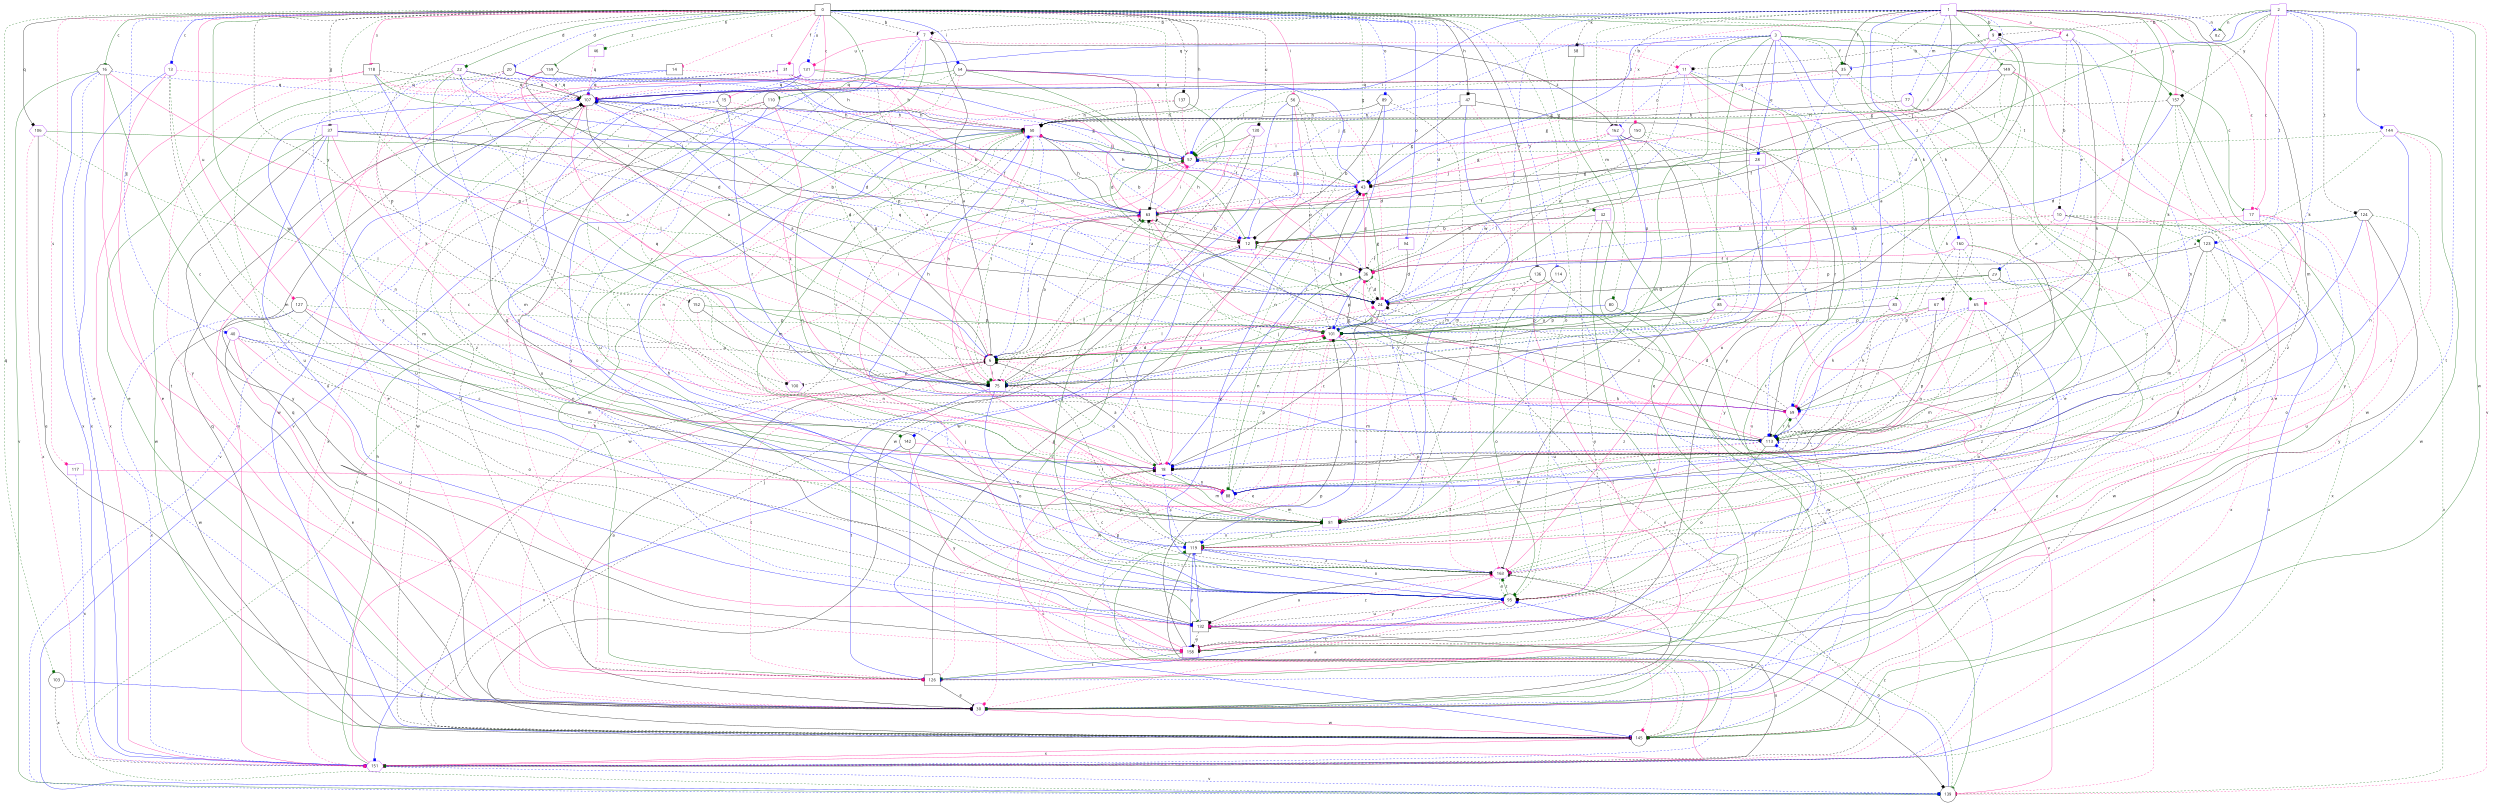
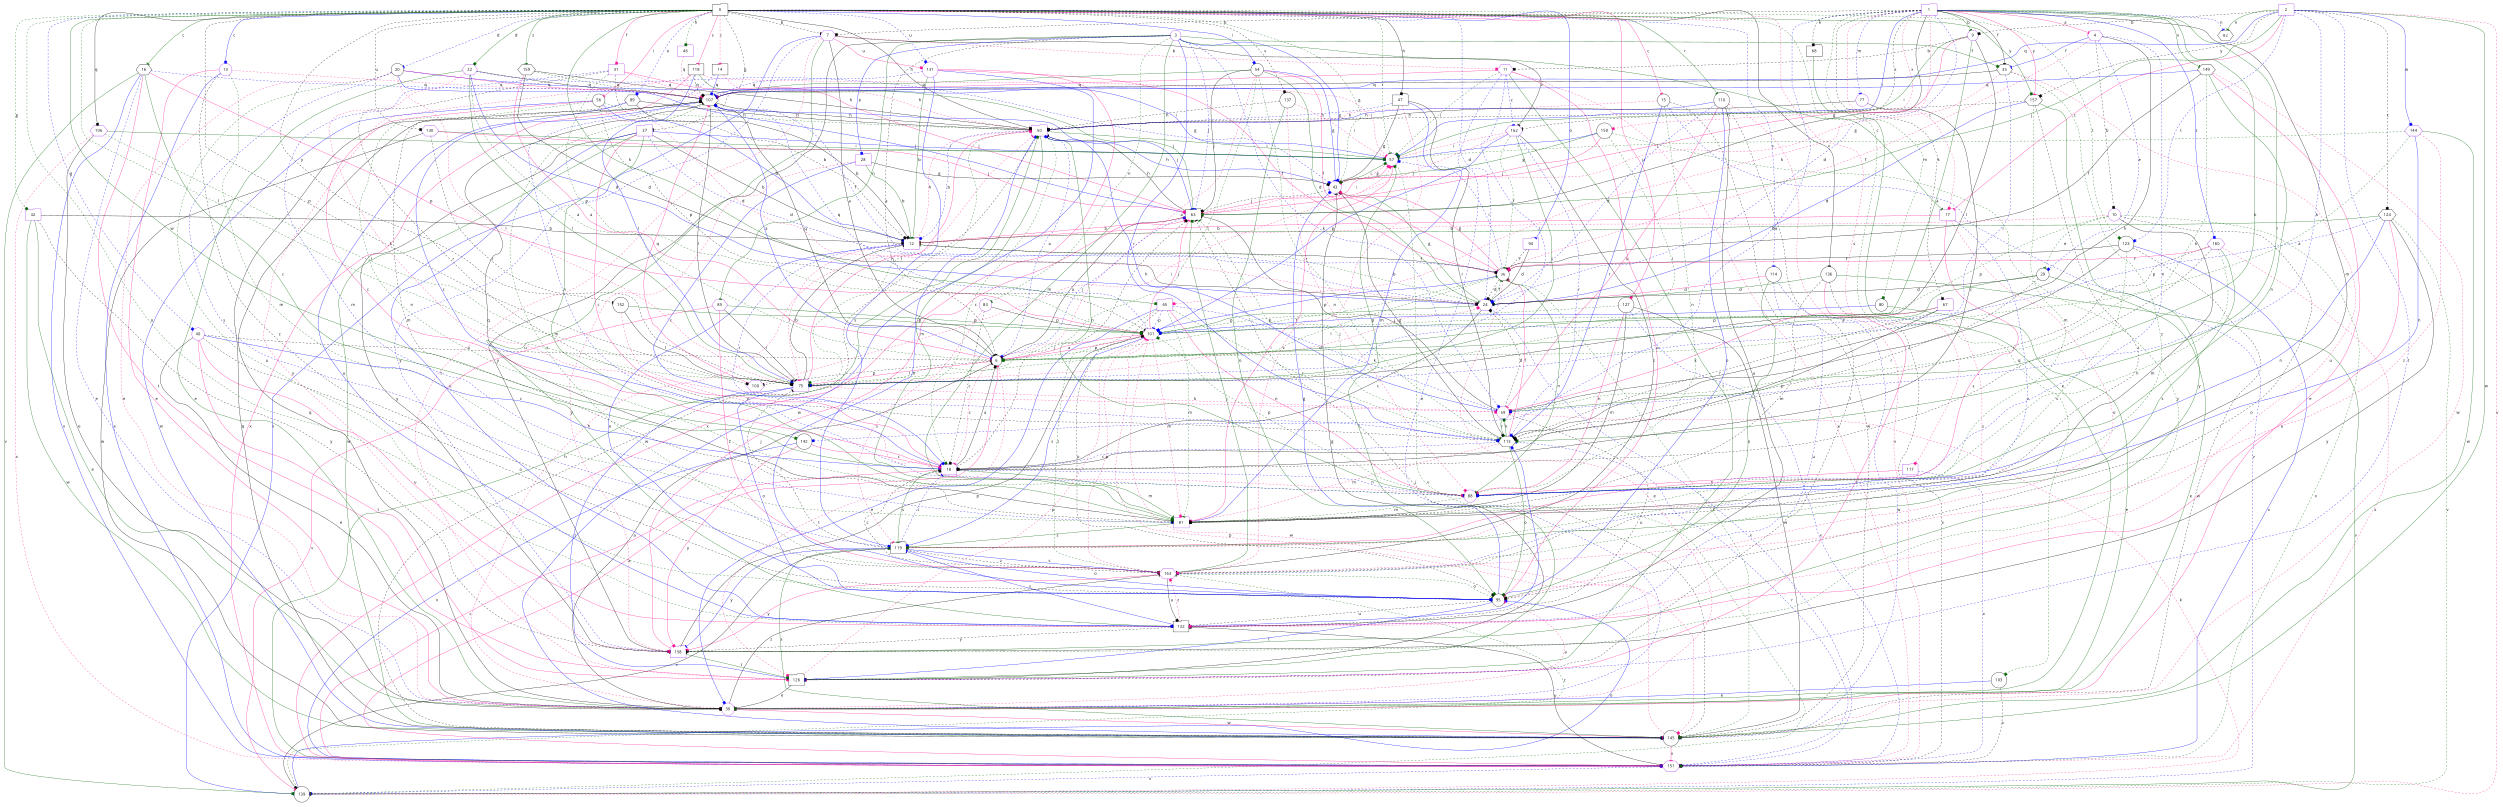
edge "95" -> "163": removed, label "z"
